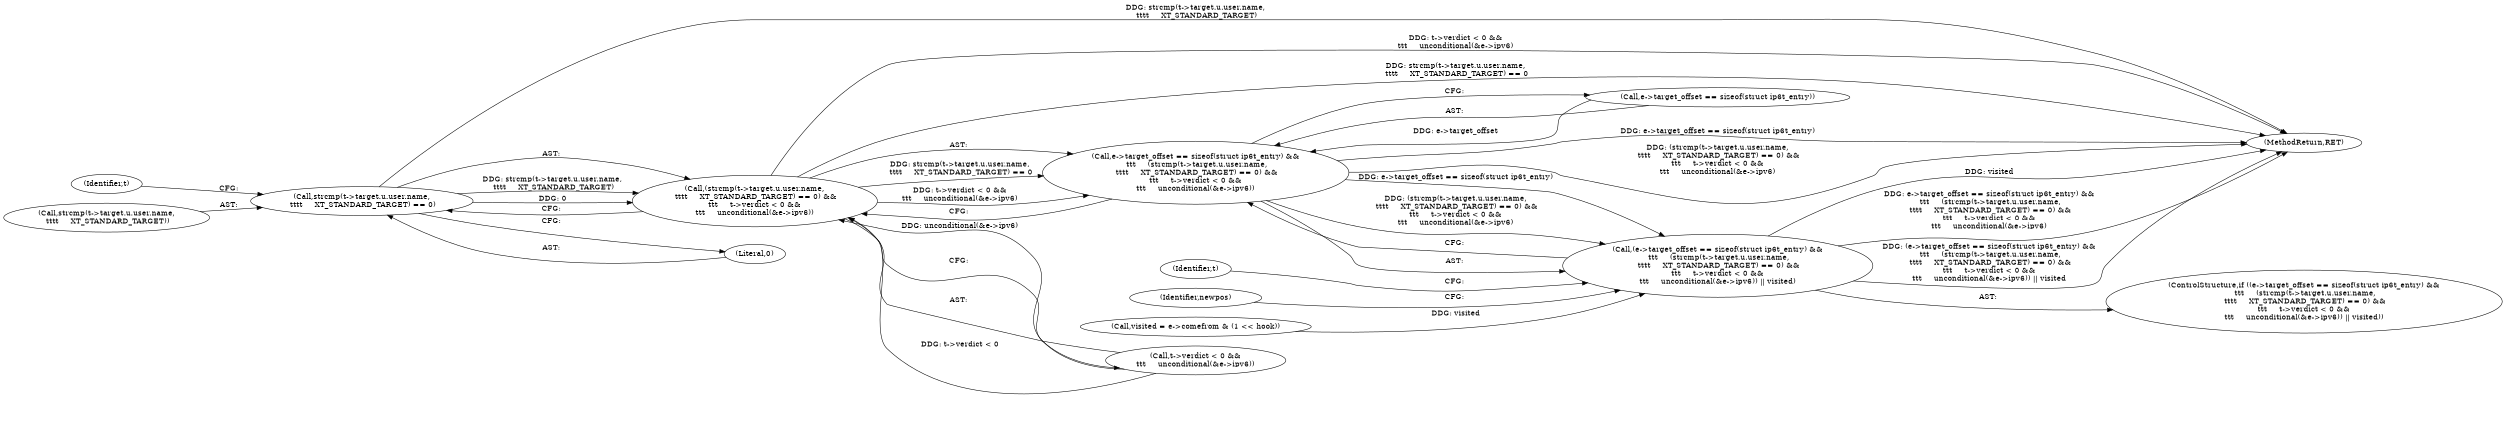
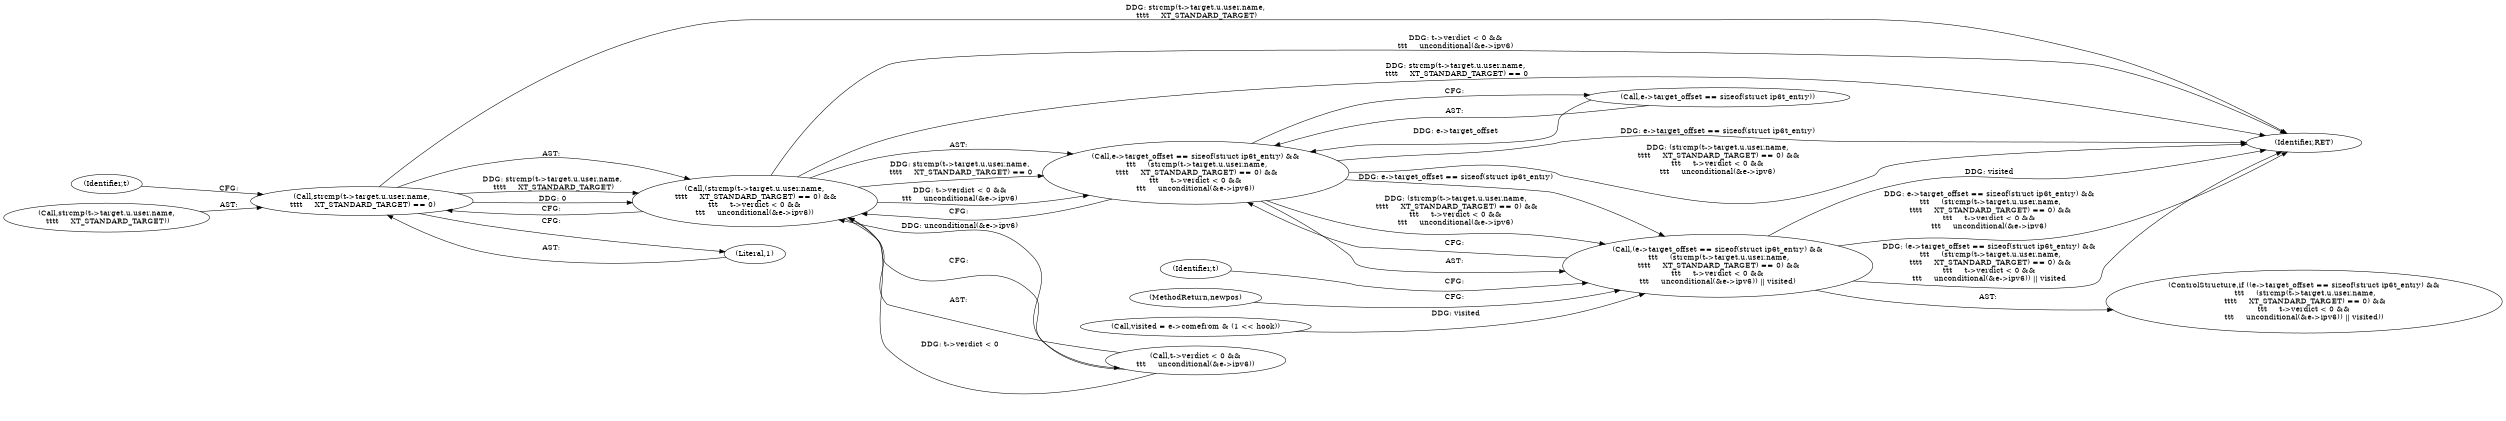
node "(MethodReturn,RET)": label "(MethodReturn,RET)" -> "(Identifier,RET)"
node "(Literal,0)": label "(Literal,0)" -> "(Literal,1)"
node "(Identifier,newpos)": label "(Identifier,newpos)" -> "(MethodReturn,newpos)"
